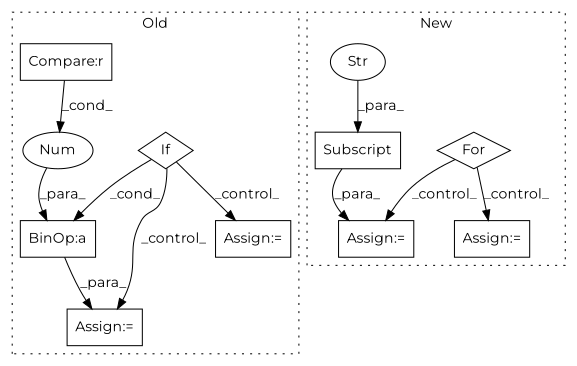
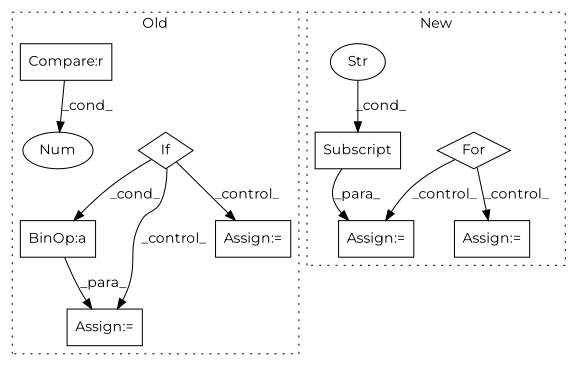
edge "Str" -> "Subscript": label "_para_" -> "_cond_"
edge "Num" -> "BinOp:a": removed, label "_para_"
